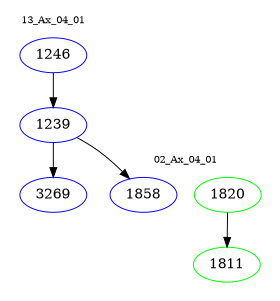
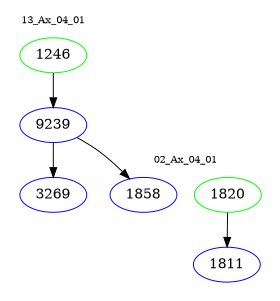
node "1246": color blue -> green
node "1239": label "1239" -> "9239"
node "1811": color green -> blue
